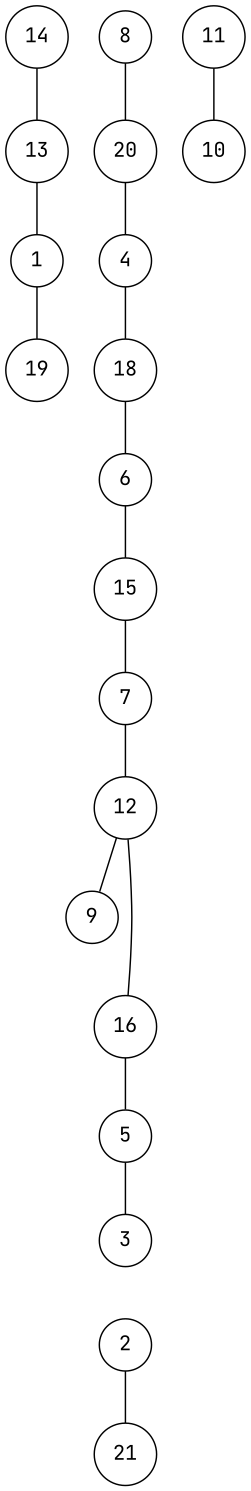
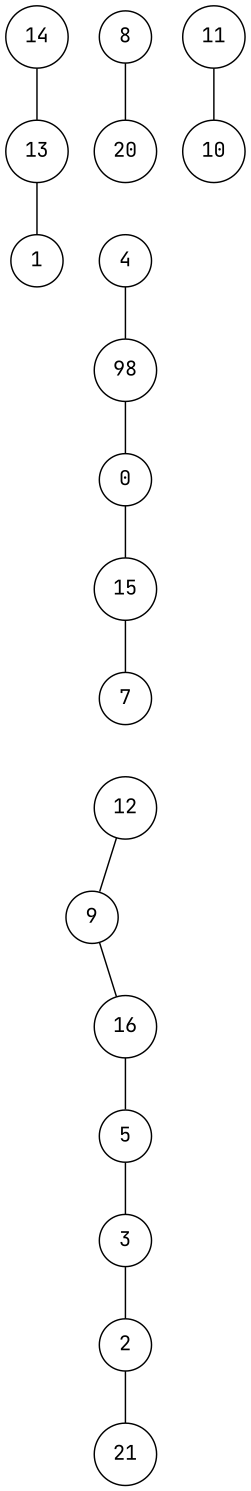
edge "20" -- "4": removed
node "19": removed
node "18": label "18" -> "98"
node "6": label "6" -> "0"
edge "7" -- "12": removed
edge "12" -- "16": now "9" -- "16"
edge "3" -- "2": added
